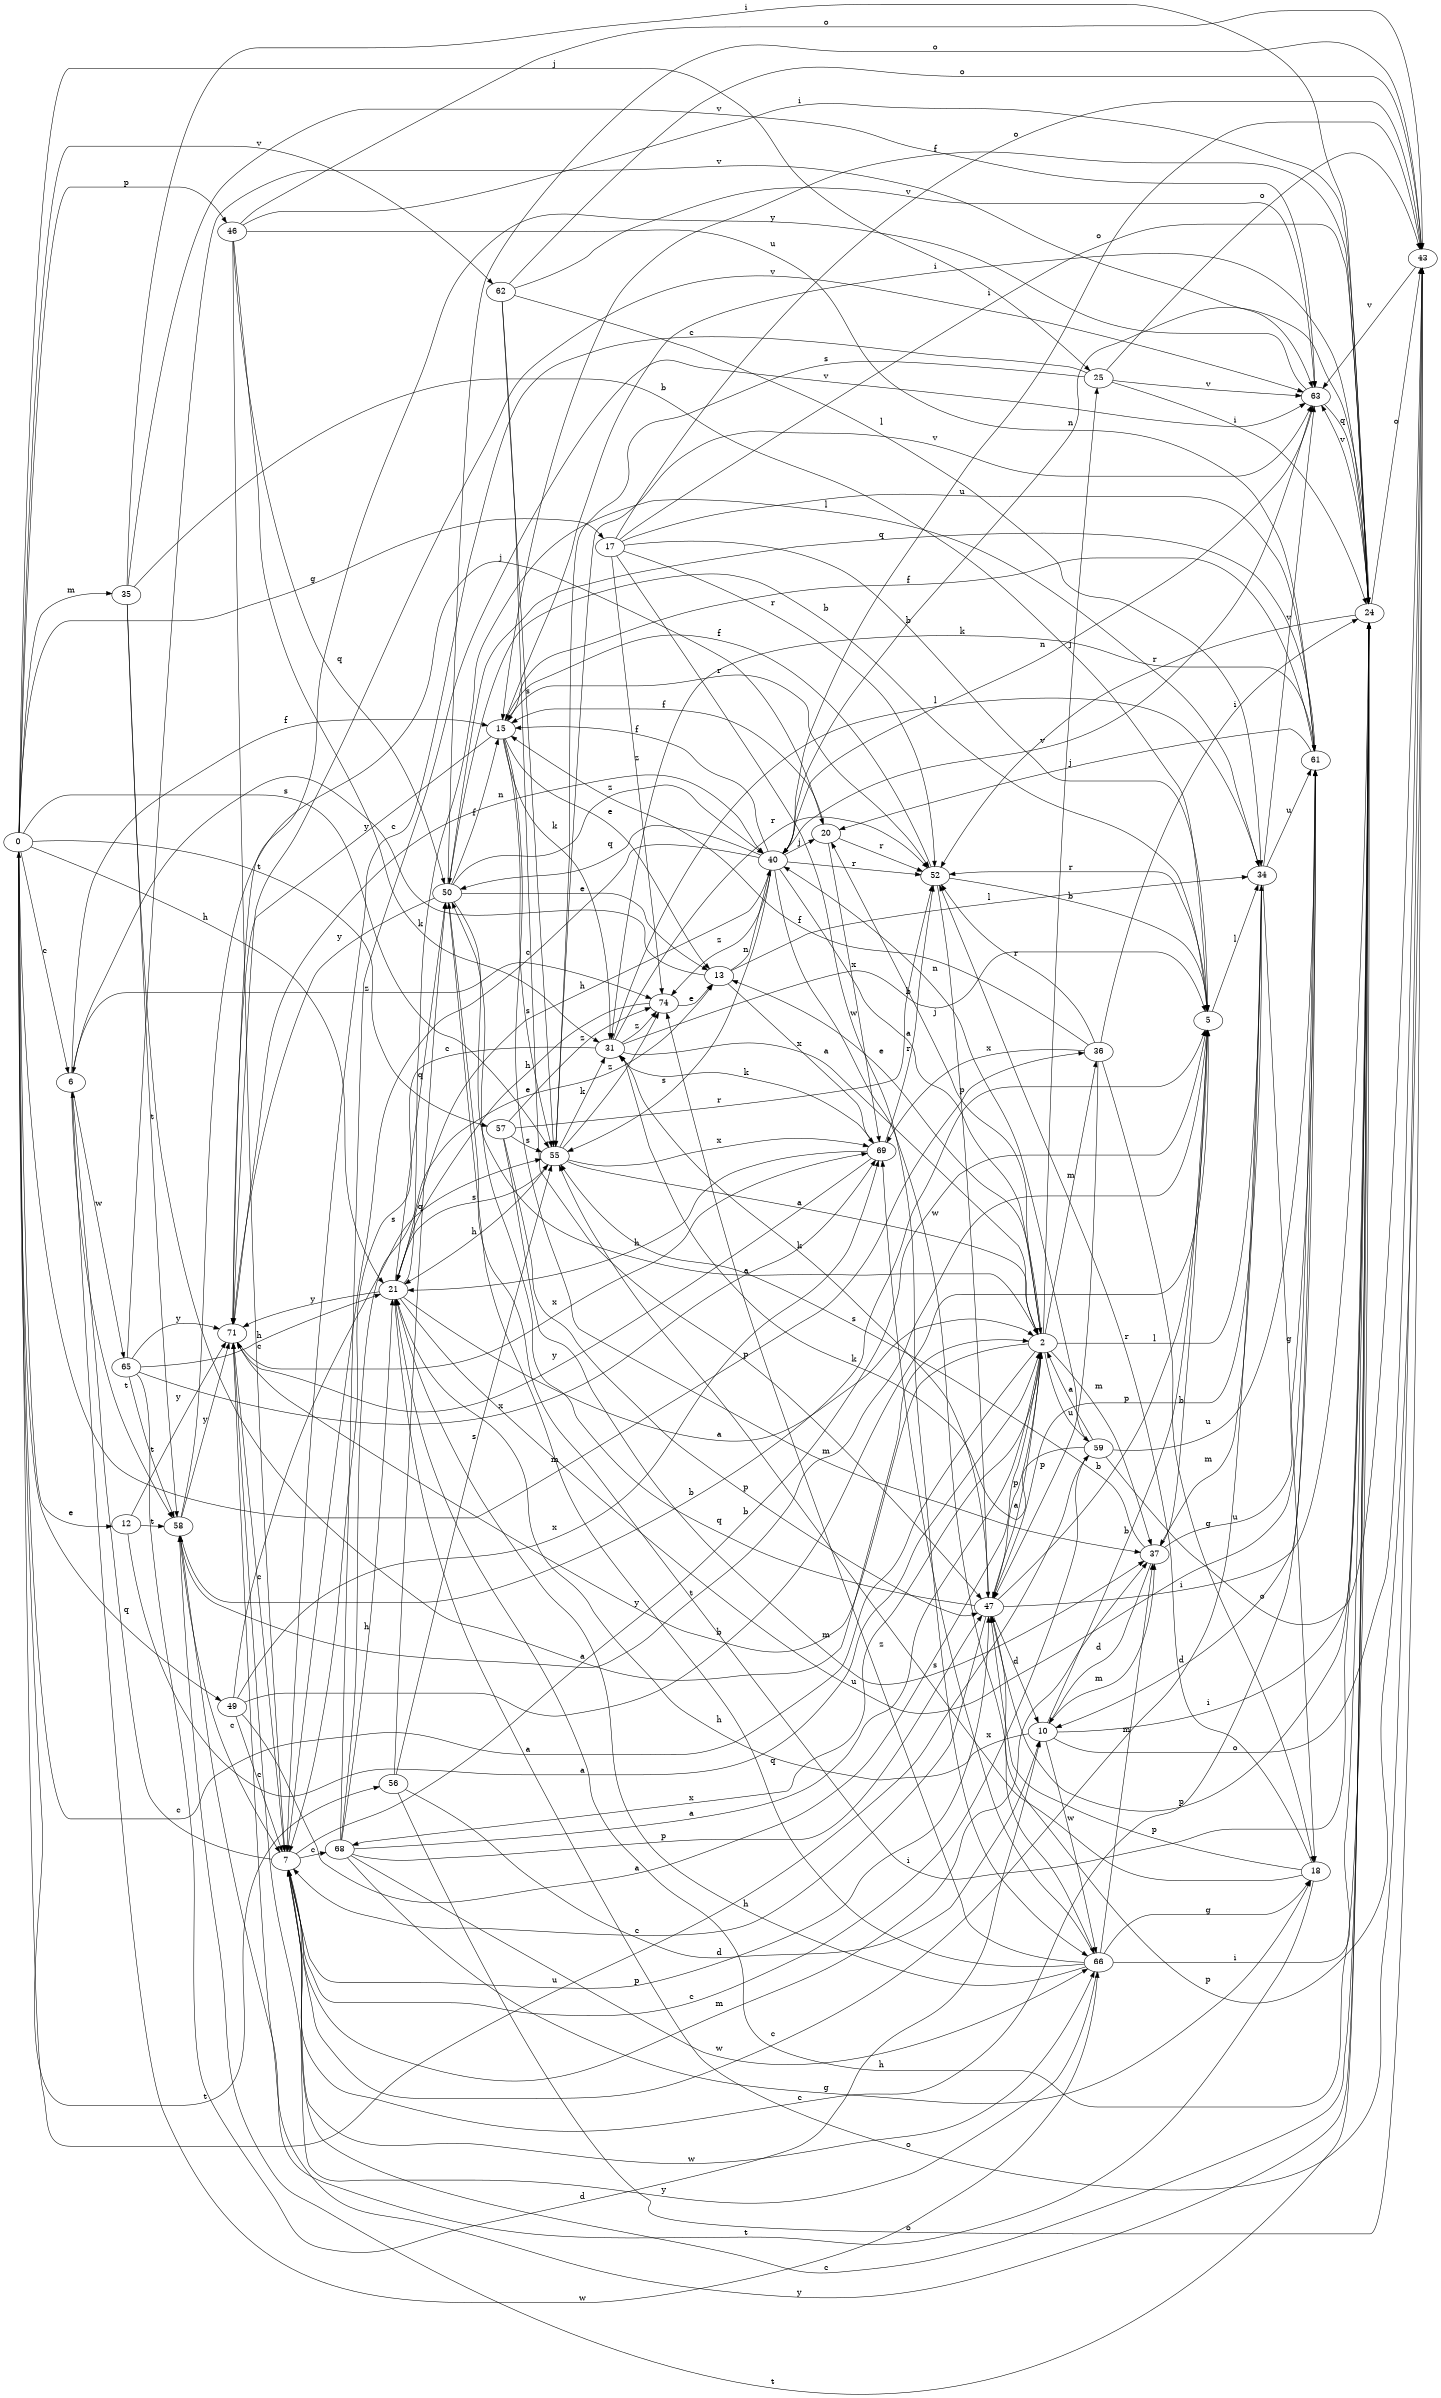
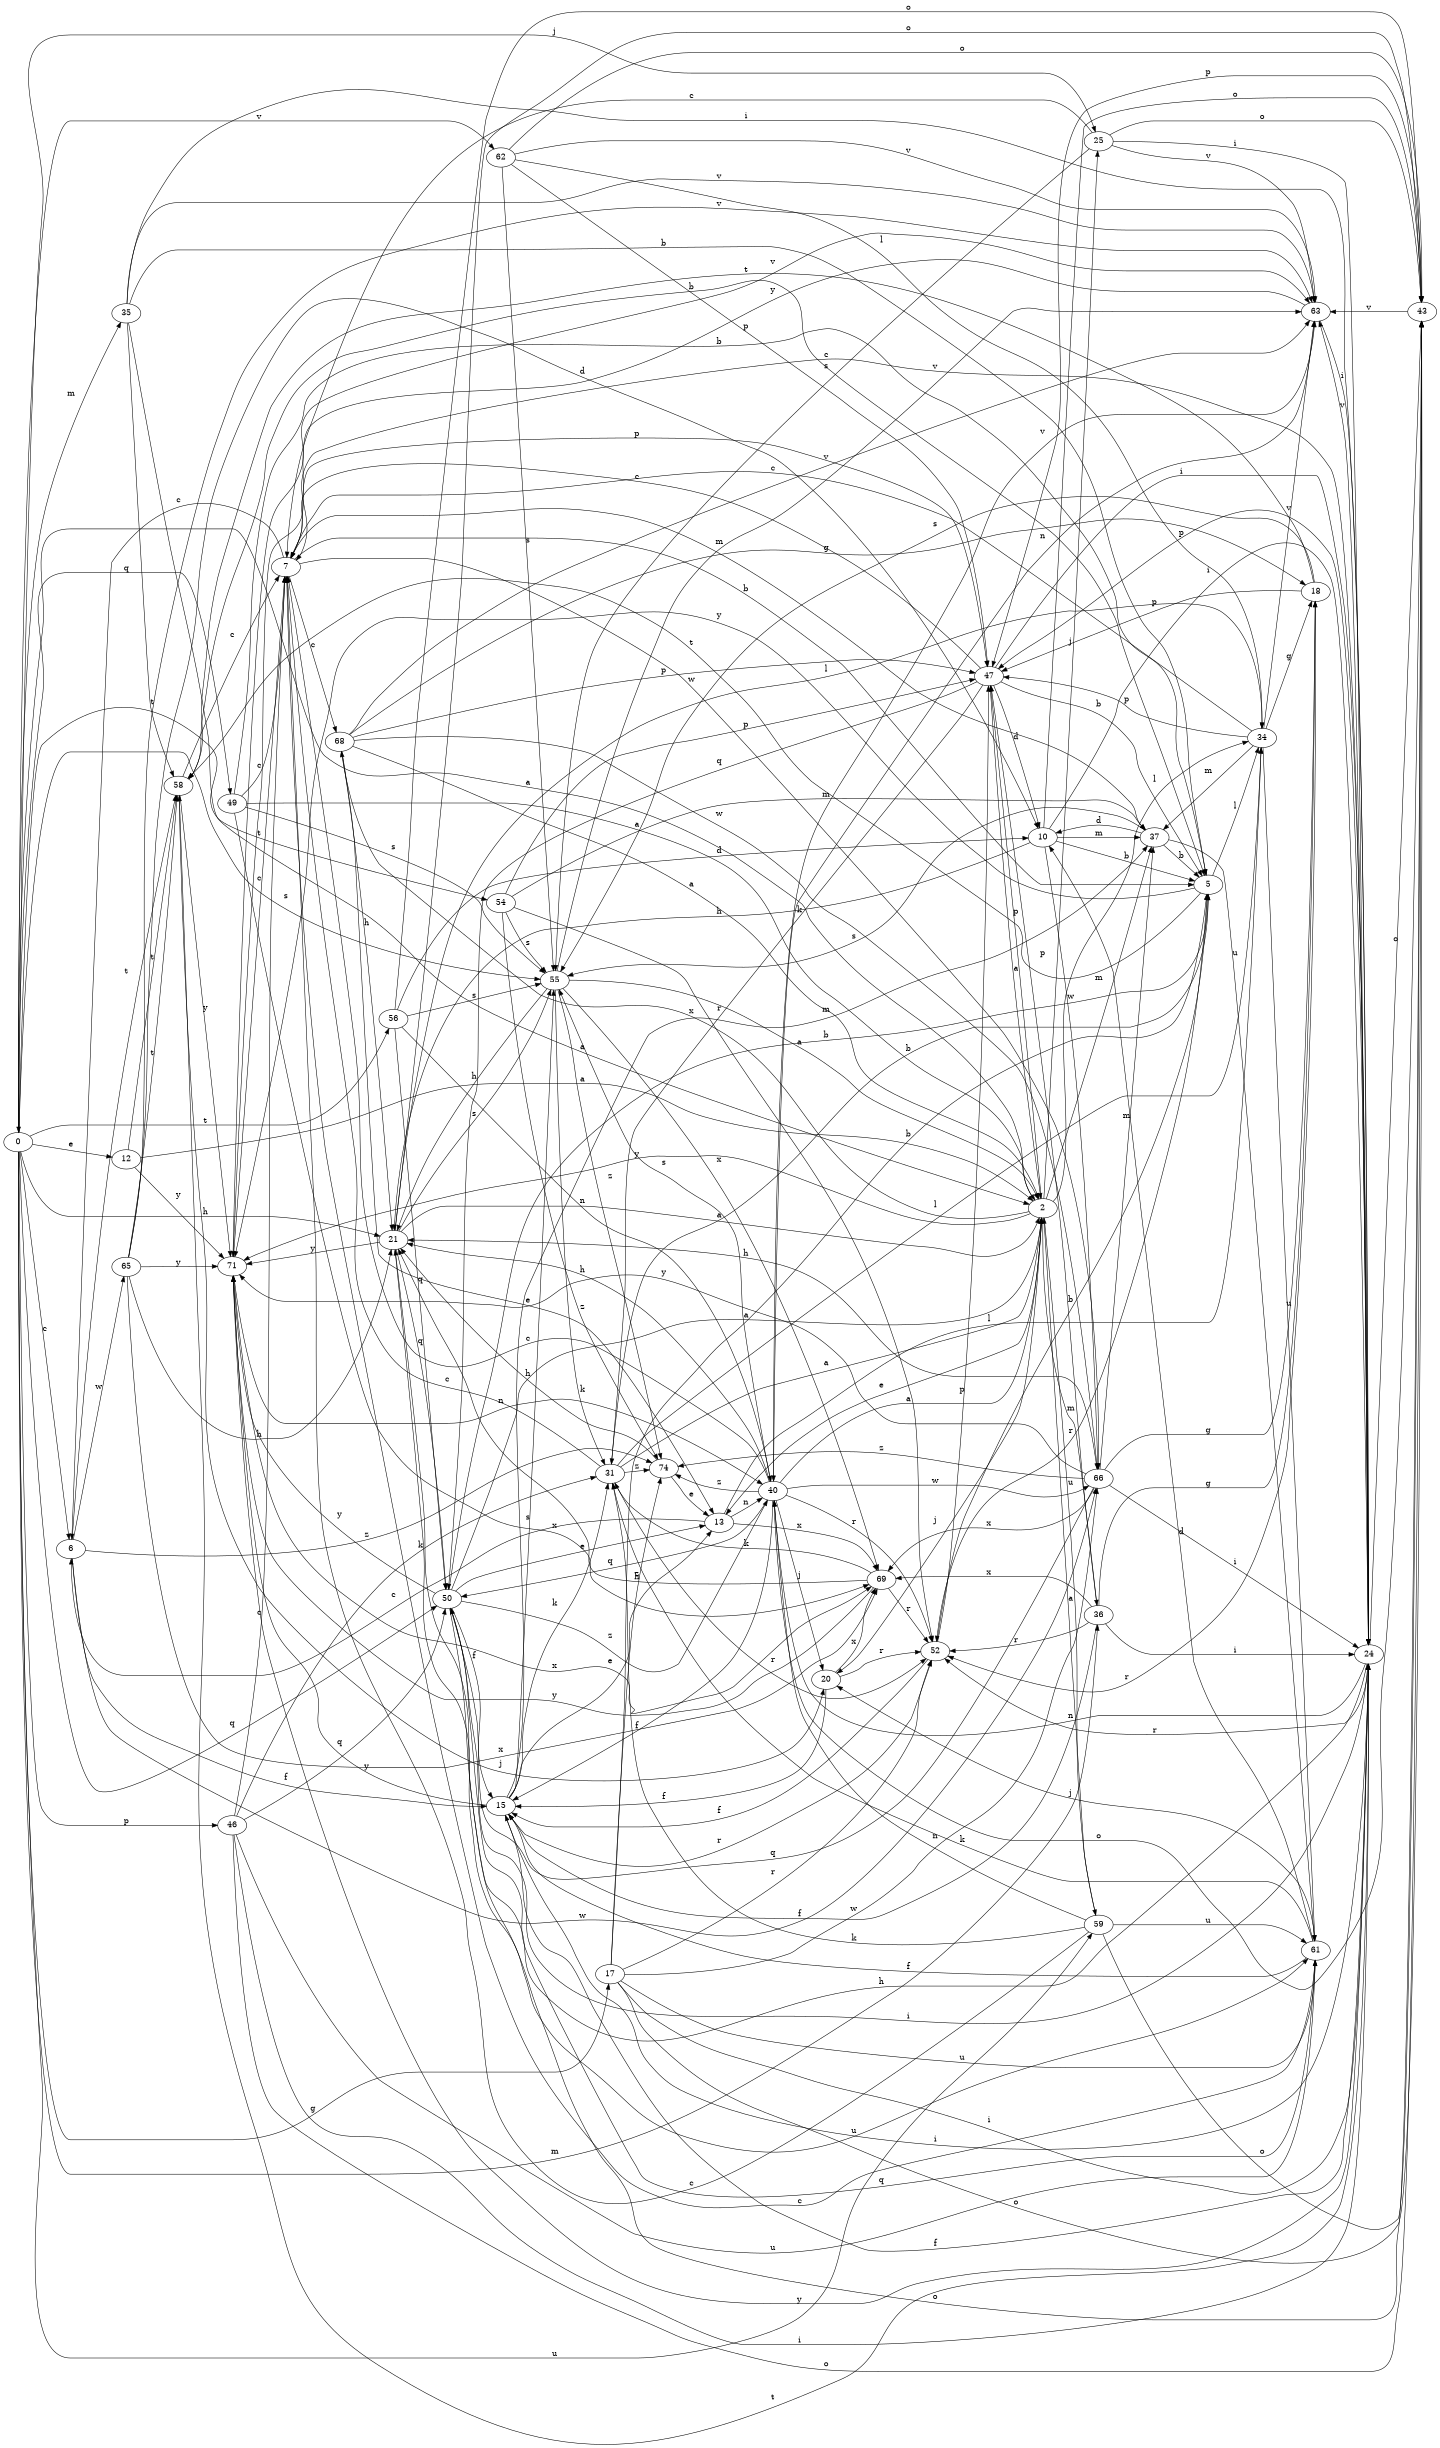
edge "63" -> "24": label "q" -> "i"
edge "5" -> "71": added, label "y"
node "57": label "57" -> "54"
edge "56" -> "40": added, label "n"
edge "0" -> "50": added, label "q"
